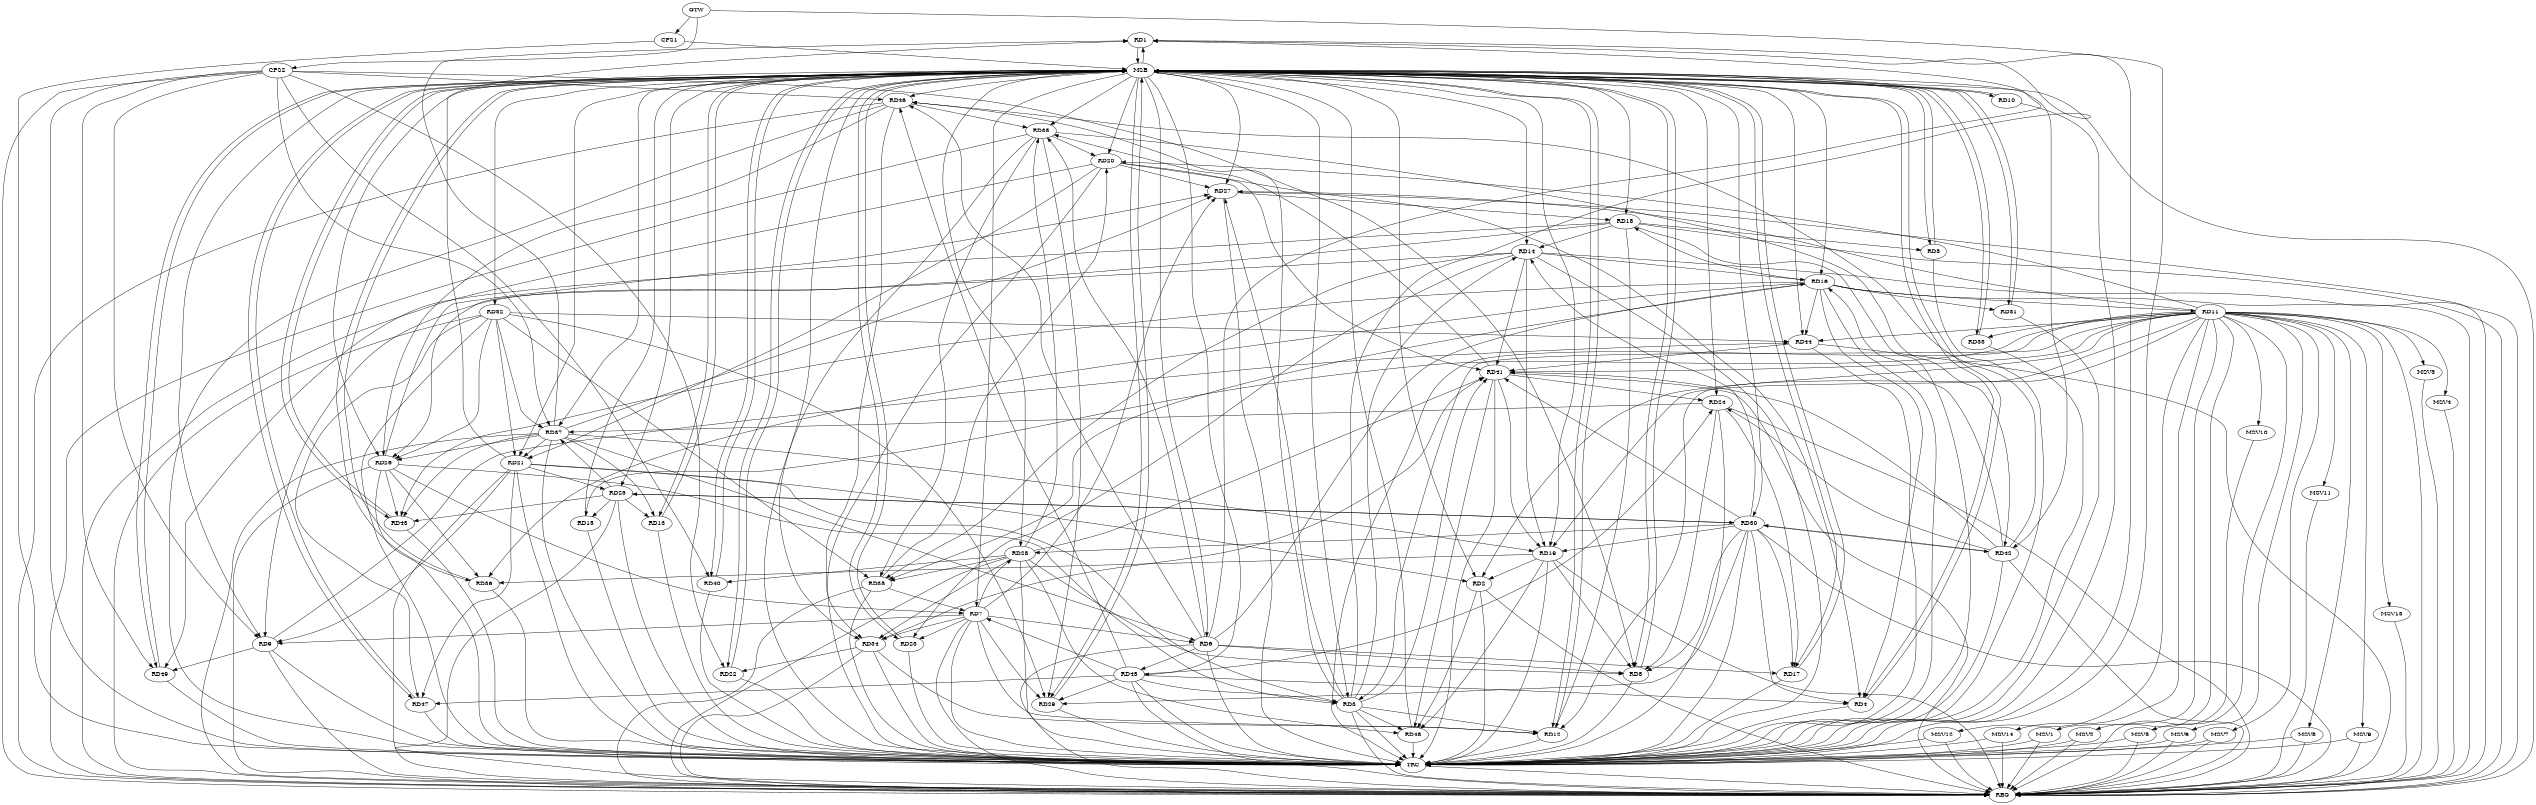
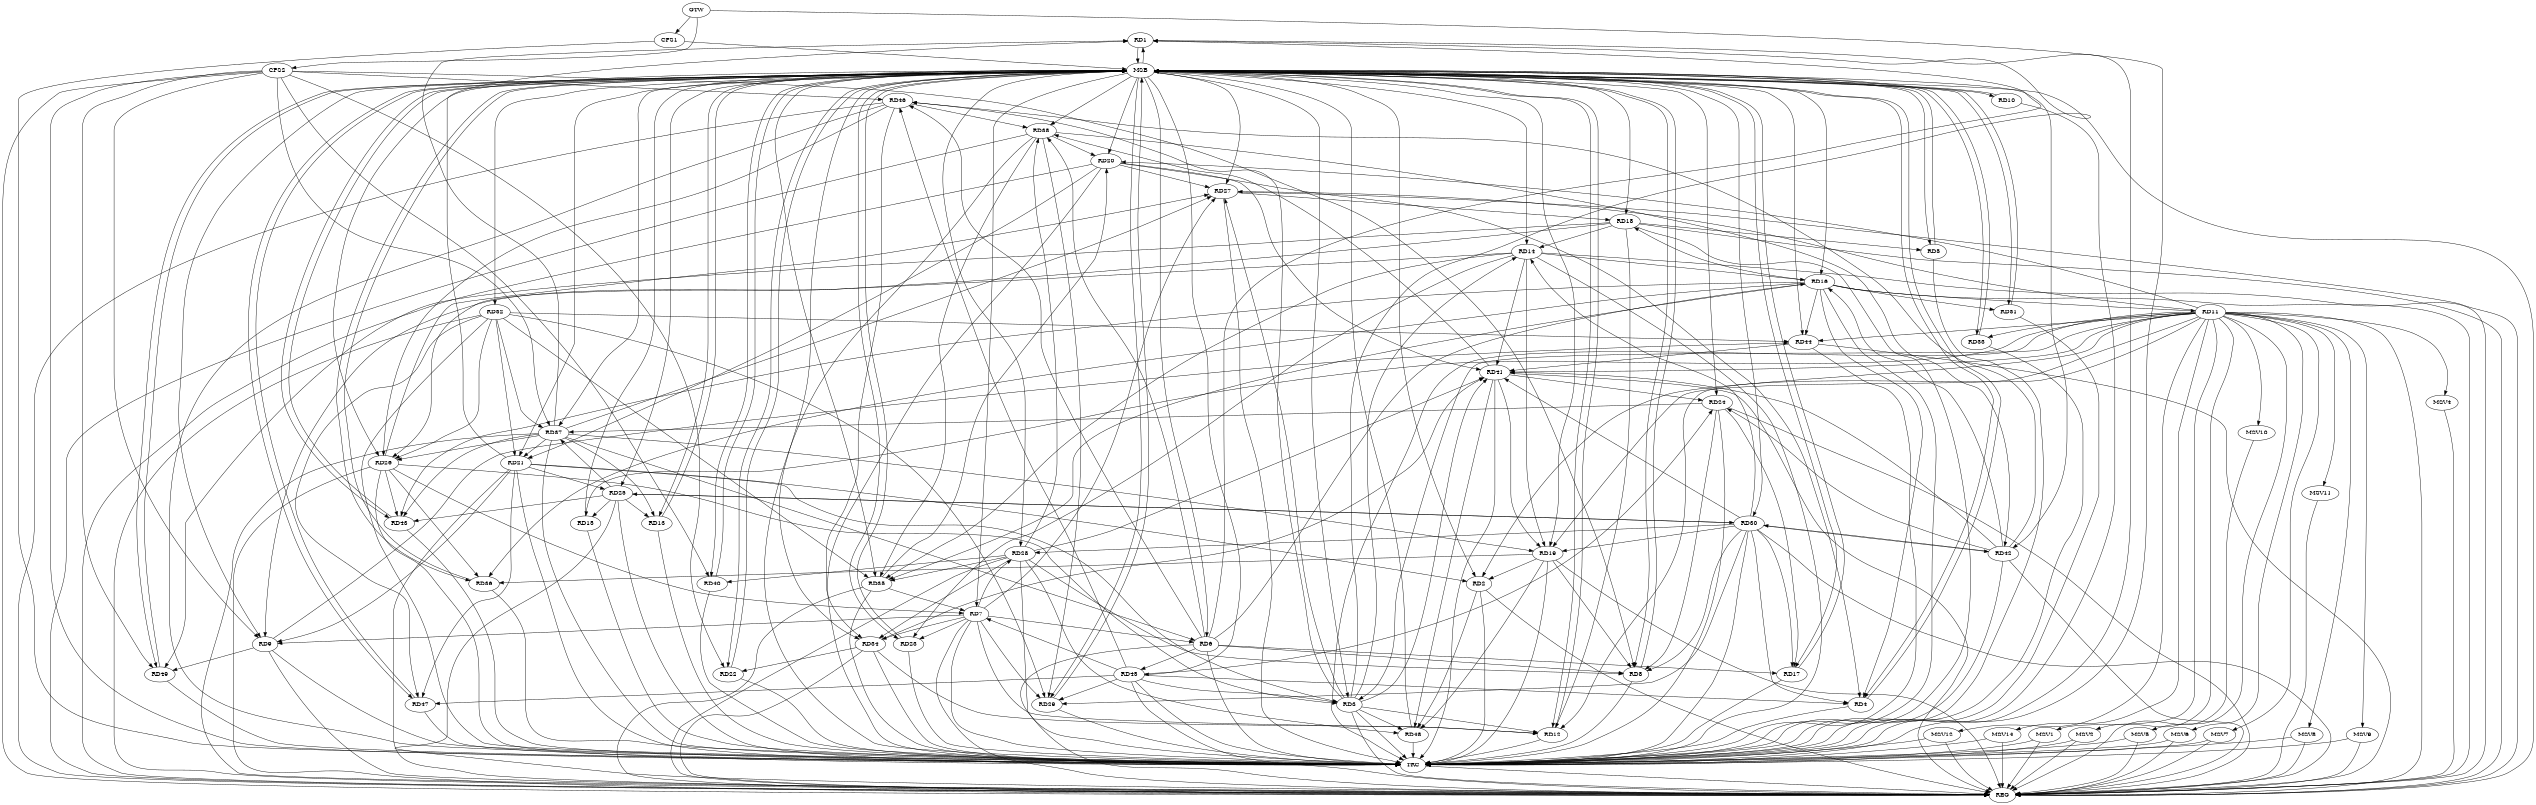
edge "MSB" -> "RD46": now "MSB" -> "RD35"
node "MSV3": removed
node "MSV13": removed
